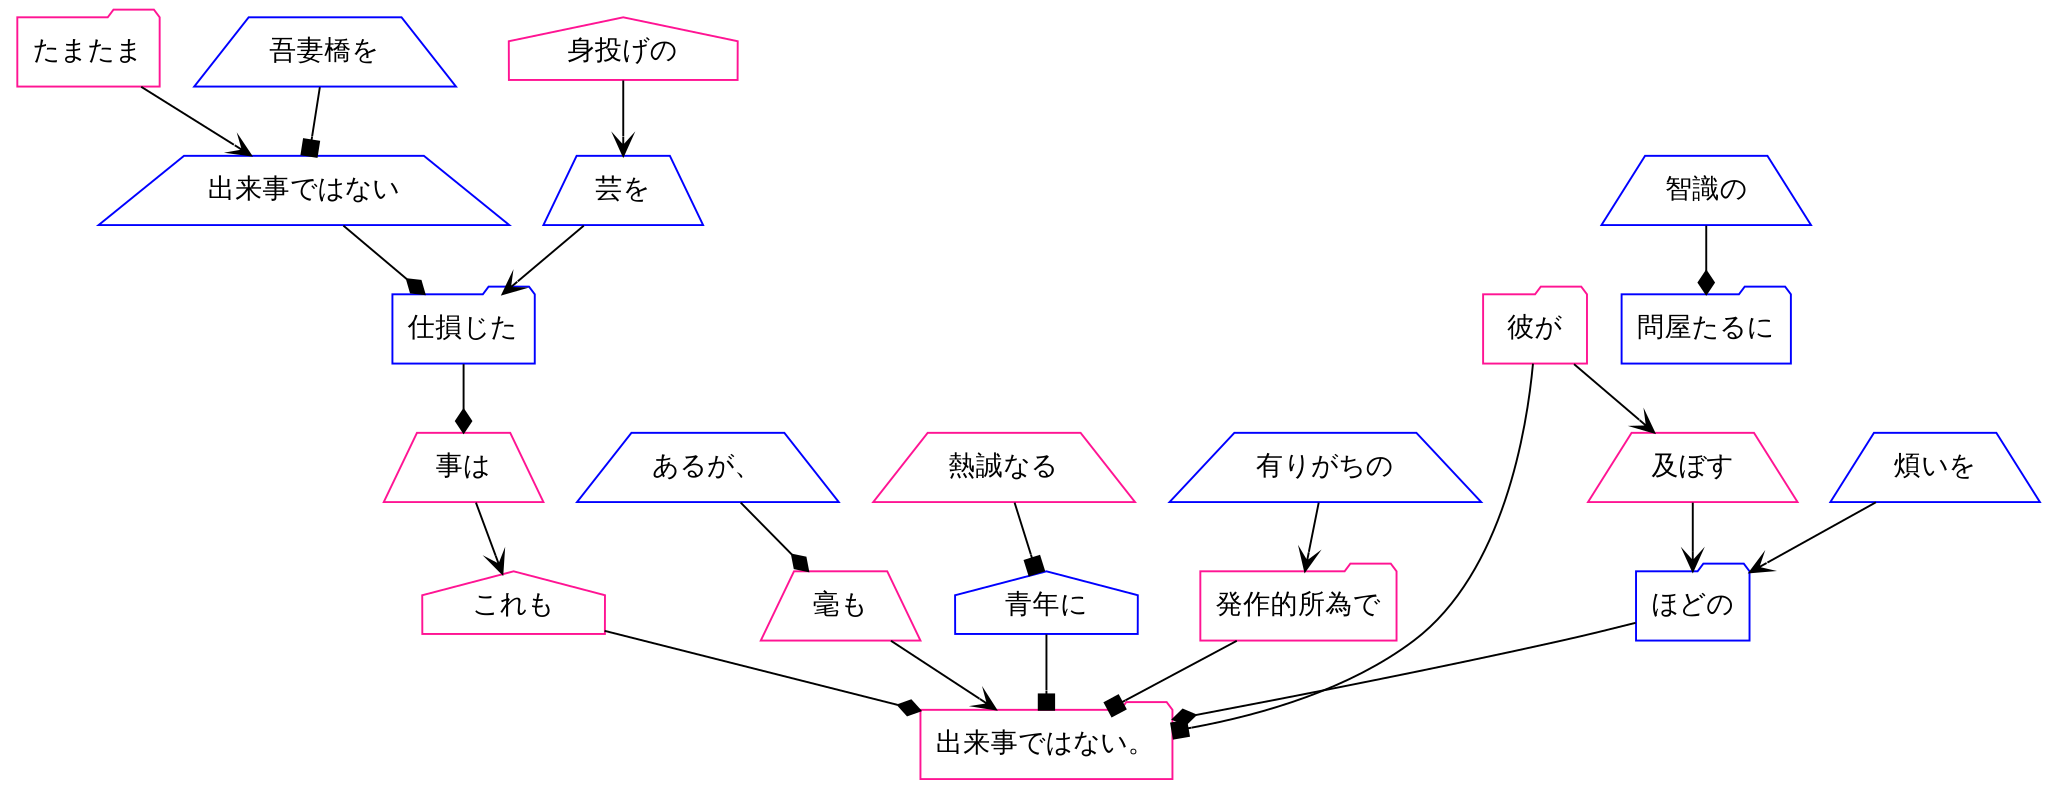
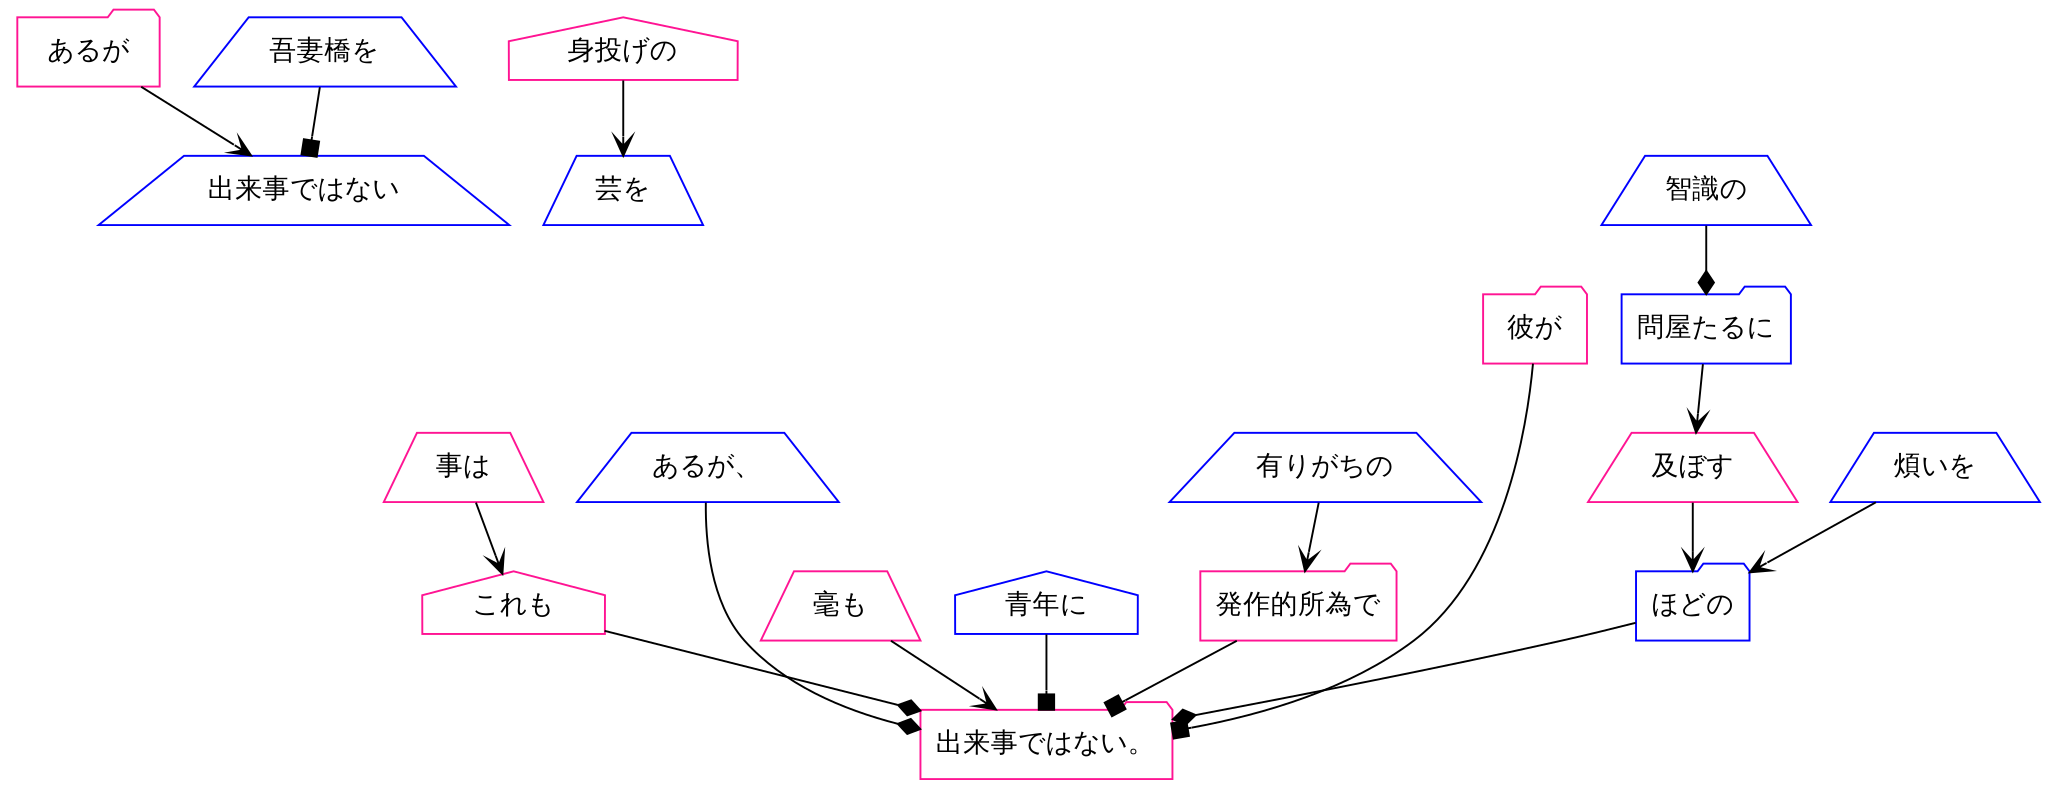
node "たまたま": label "たまたま" -> "あるが"
node "仕損じた": removed
edge "彼が" -> "及ぼす": now "問屋たるに" -> "及ぼす"
node "熱誠なる": removed
edge "あるが、" -> "毫も": now "あるが、" -> "出来事ではない。"
